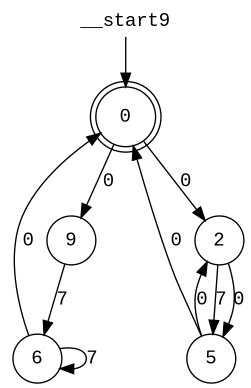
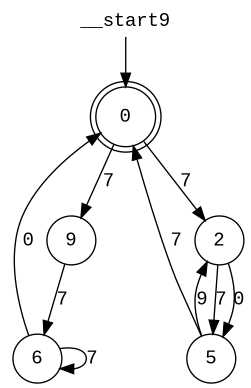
edge "0" -> "9": label "0" -> "7"
edge "0" -> "2": label "0" -> "7"
edge "5" -> "0": label "0" -> "7"
edge "5" -> "2": label "0" -> "9"
